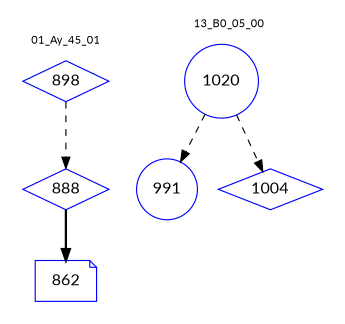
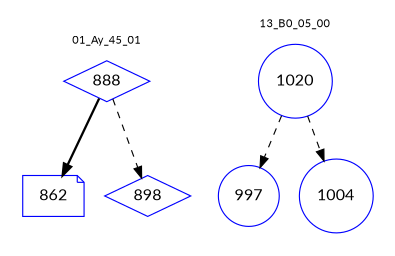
edge "898" -> "888": reversed
node "991": label "991" -> "997"
node "1004": shape diamond -> circle
